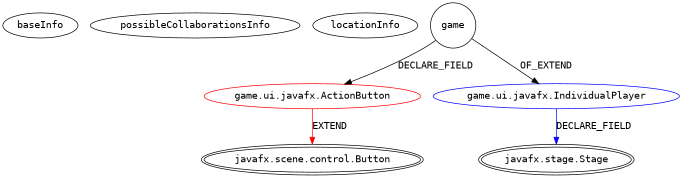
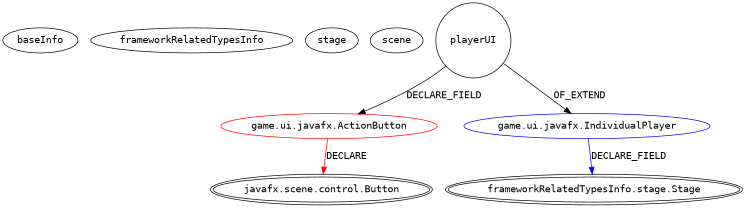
node "possibleCollaborationsInfo": label "possibleCollaborationsInfo" -> "stage"
node "locationInfo": label "locationInfo" -> "scene"
node "game": label "game" -> "playerUI"
node "frameworkRelatedTypesInfo": added
edge "game.ui.javafx.ActionButton" -> "javafx.scene.control.Button": label "EXTEND" -> "DECLARE"
node "javafx.stage.Stage": label "javafx.stage.Stage" -> "frameworkRelatedTypesInfo.stage.Stage"
